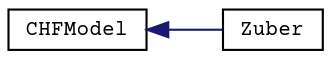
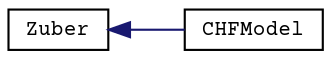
edge "Zuber" -> "CHFModel": reversed
